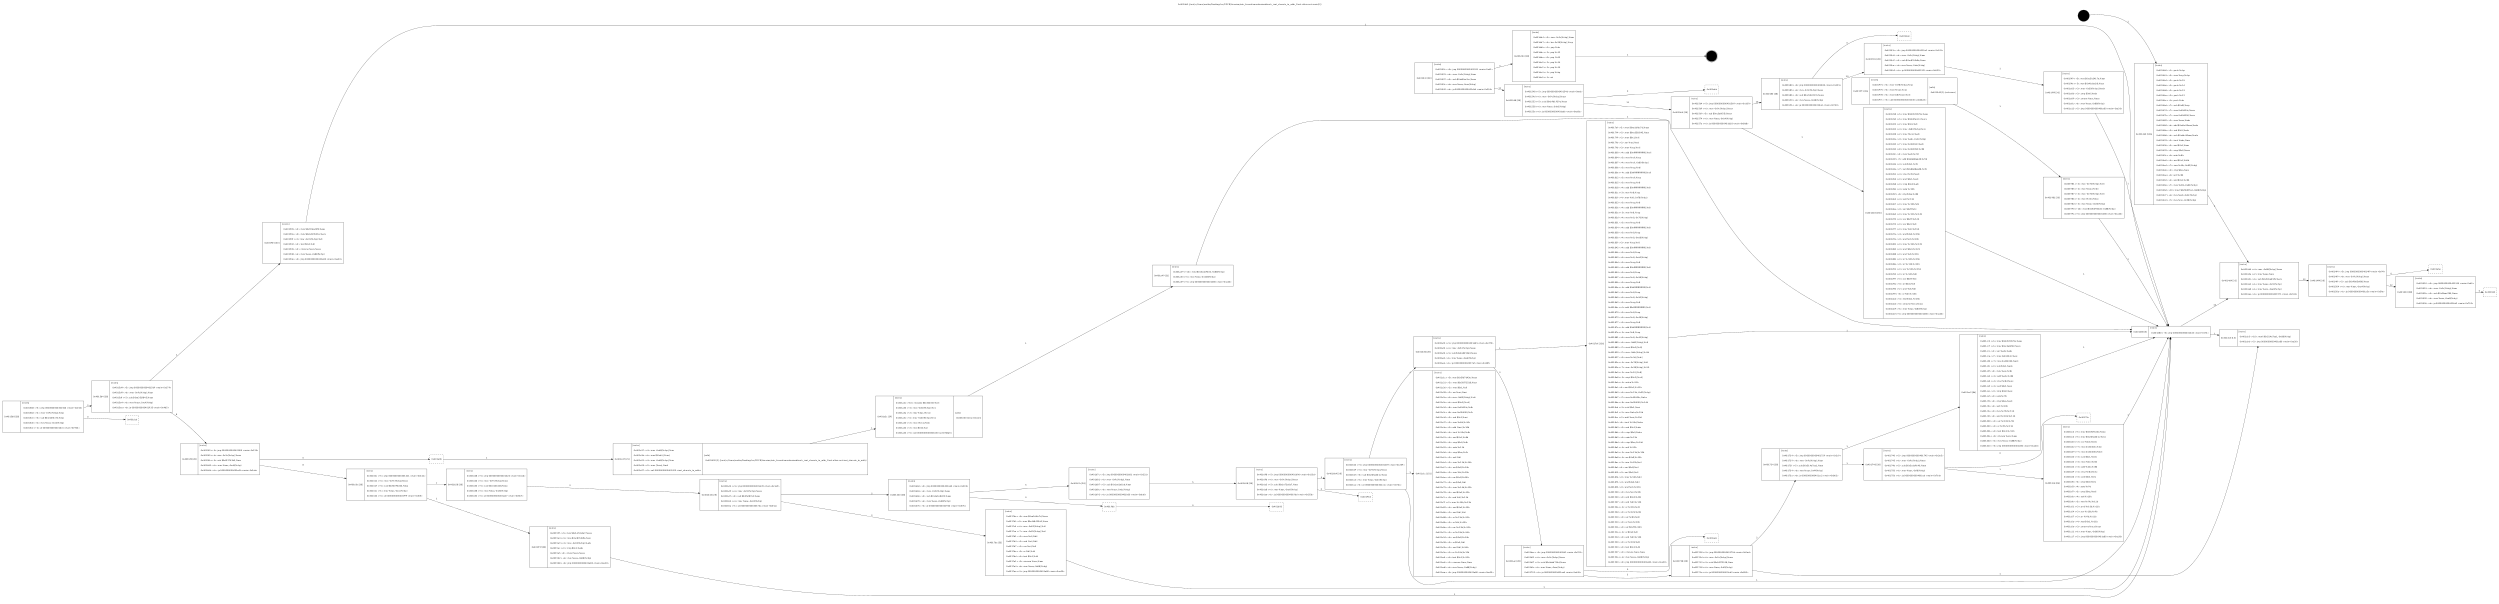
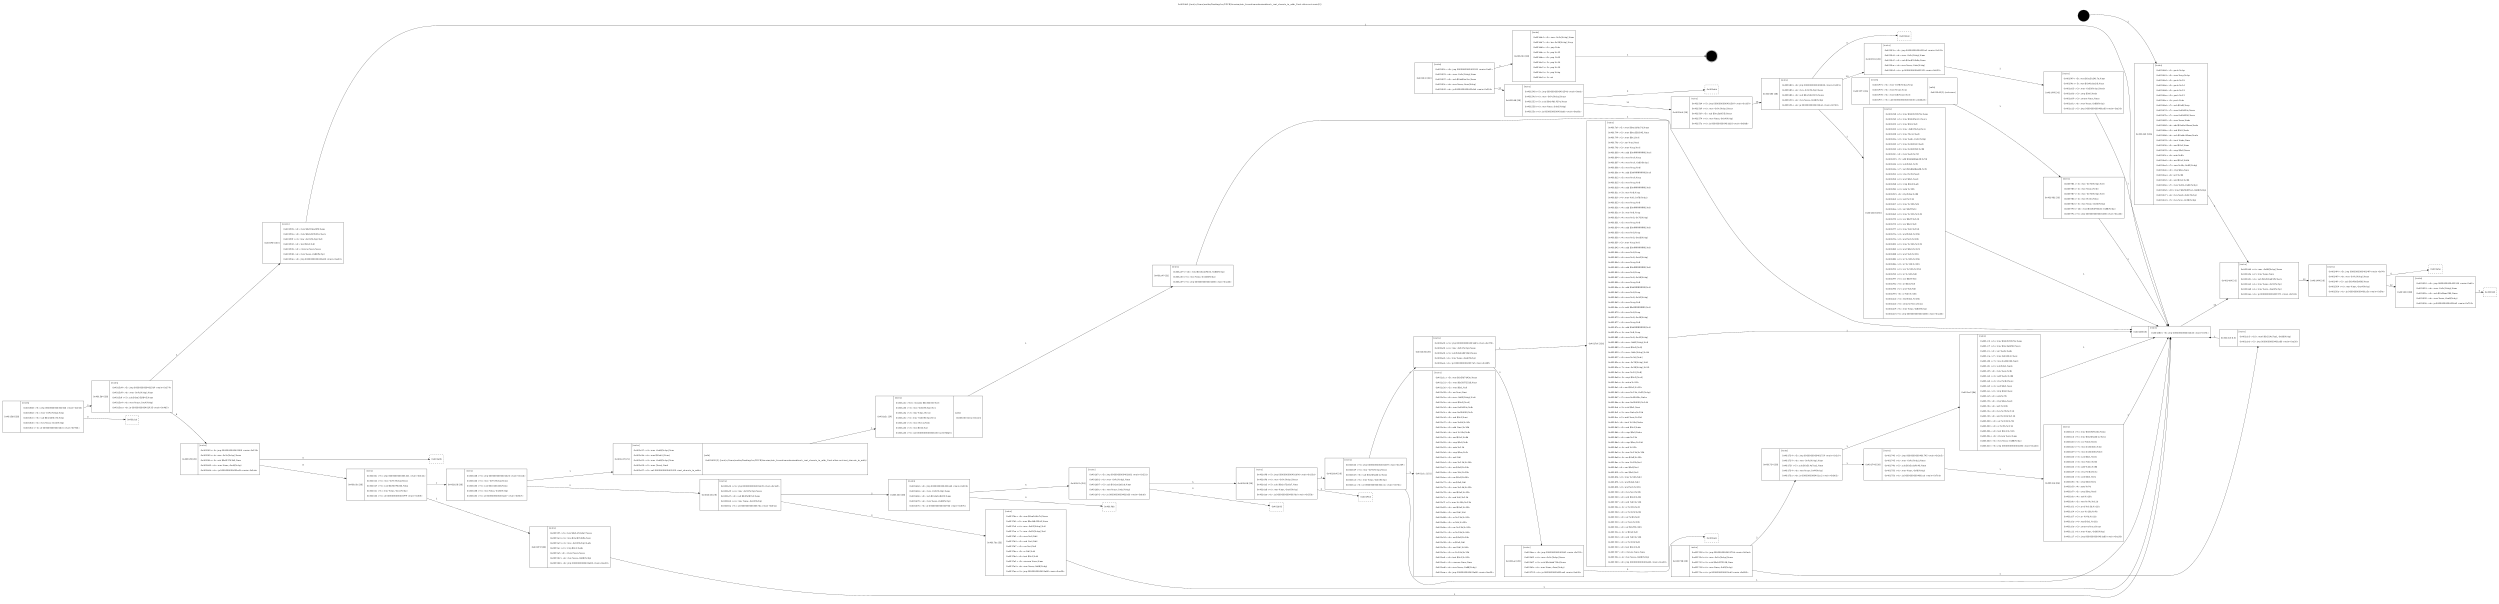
edge "0x401564 [28]" -> "0x401d18 [156]": now "0x401580 [28]" -> "0x401d18 [156]"
edge "0x401e80 [5]" -> "0x401cb3 [15]": reversed
node "0x40175c": removed
edge "0x401e0b" -> "0x401a17 [21]": now "0x401628 [28]" -> "0x401a17 [21]"
edge "0x4019db" -> "0x401b00": now "0x40167c [28]" -> "0x401b00"
edge "0x4016ec [28]" -> "0x401708 [28]": removed, label "3"
